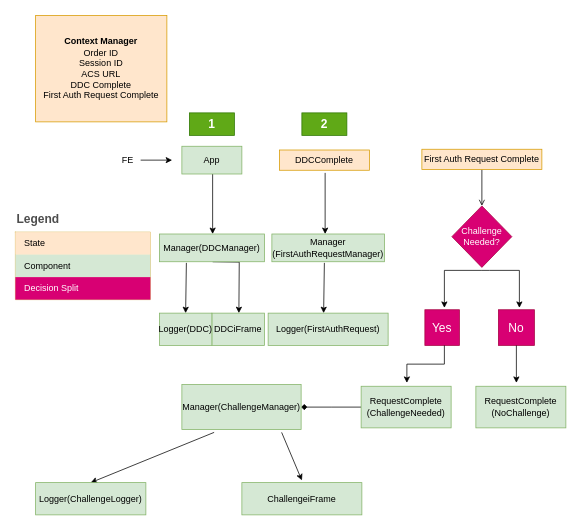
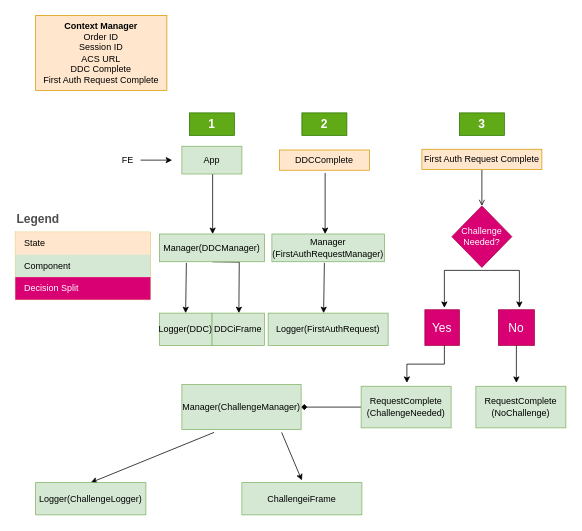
node "Context Manager Order ID Session ID ACS URL DDC Complete First Auth Request Complete": size 131x107 -> 131x75
node "3": added
